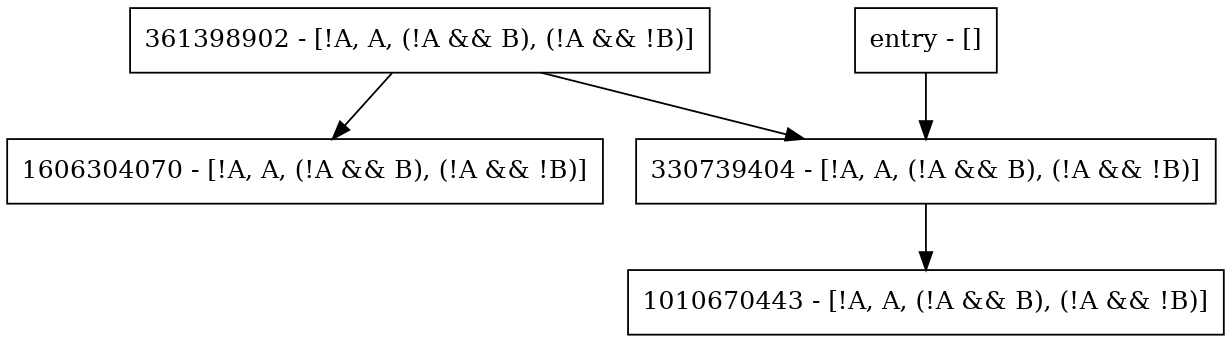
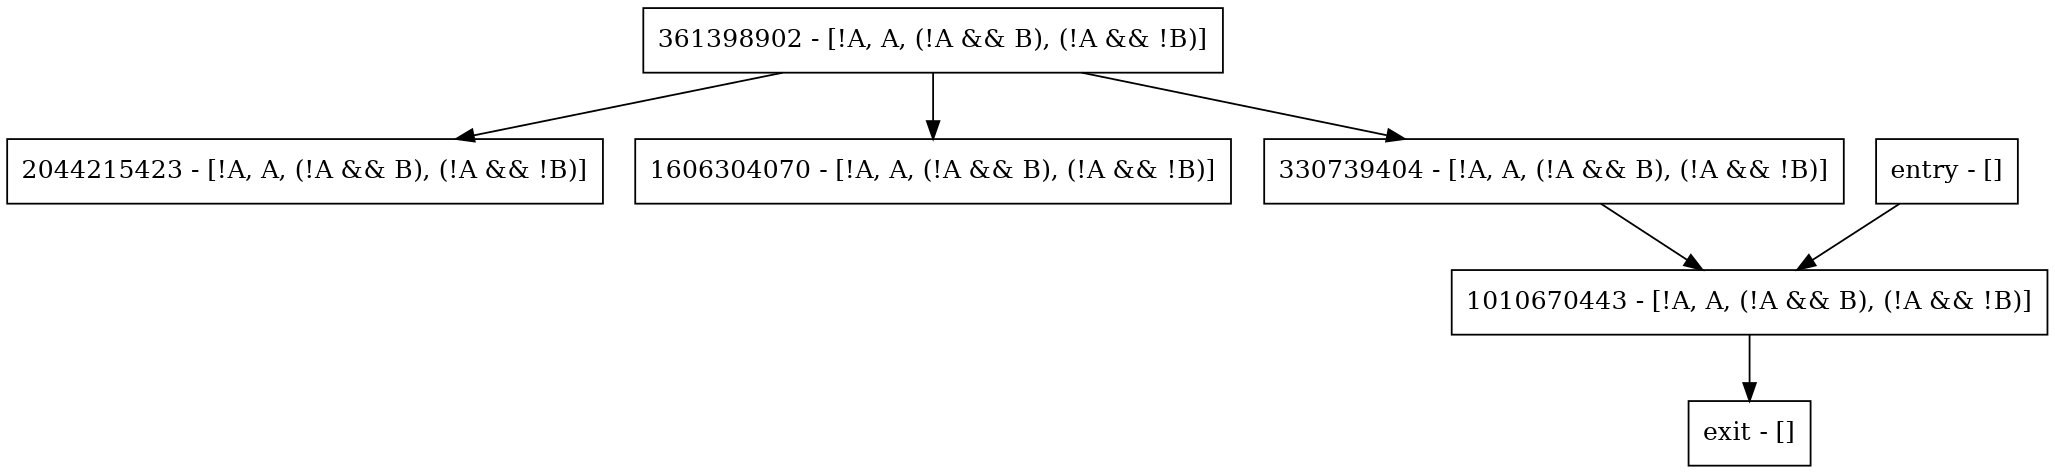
edge "entry - []" -> "330739404 - [!A, A, (!A && B), (!A && !B)]": now "entry - []" -> "1010670443 - [!A, A, (!A && B), (!A && !B)]"
node "2044215423 - [!A, A, (!A && B), (!A && !B)]": added
node "exit - []": added
